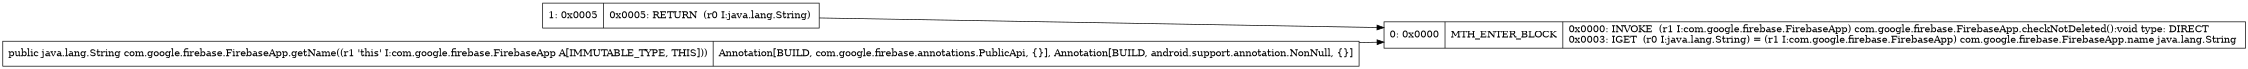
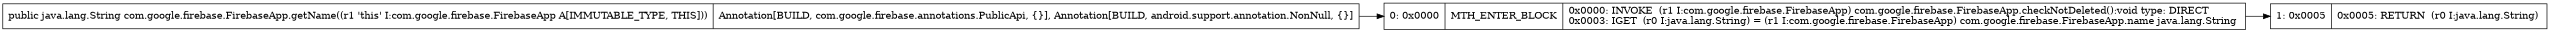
edge "1: 0x0005" -> "0: 0x0000": reversed
